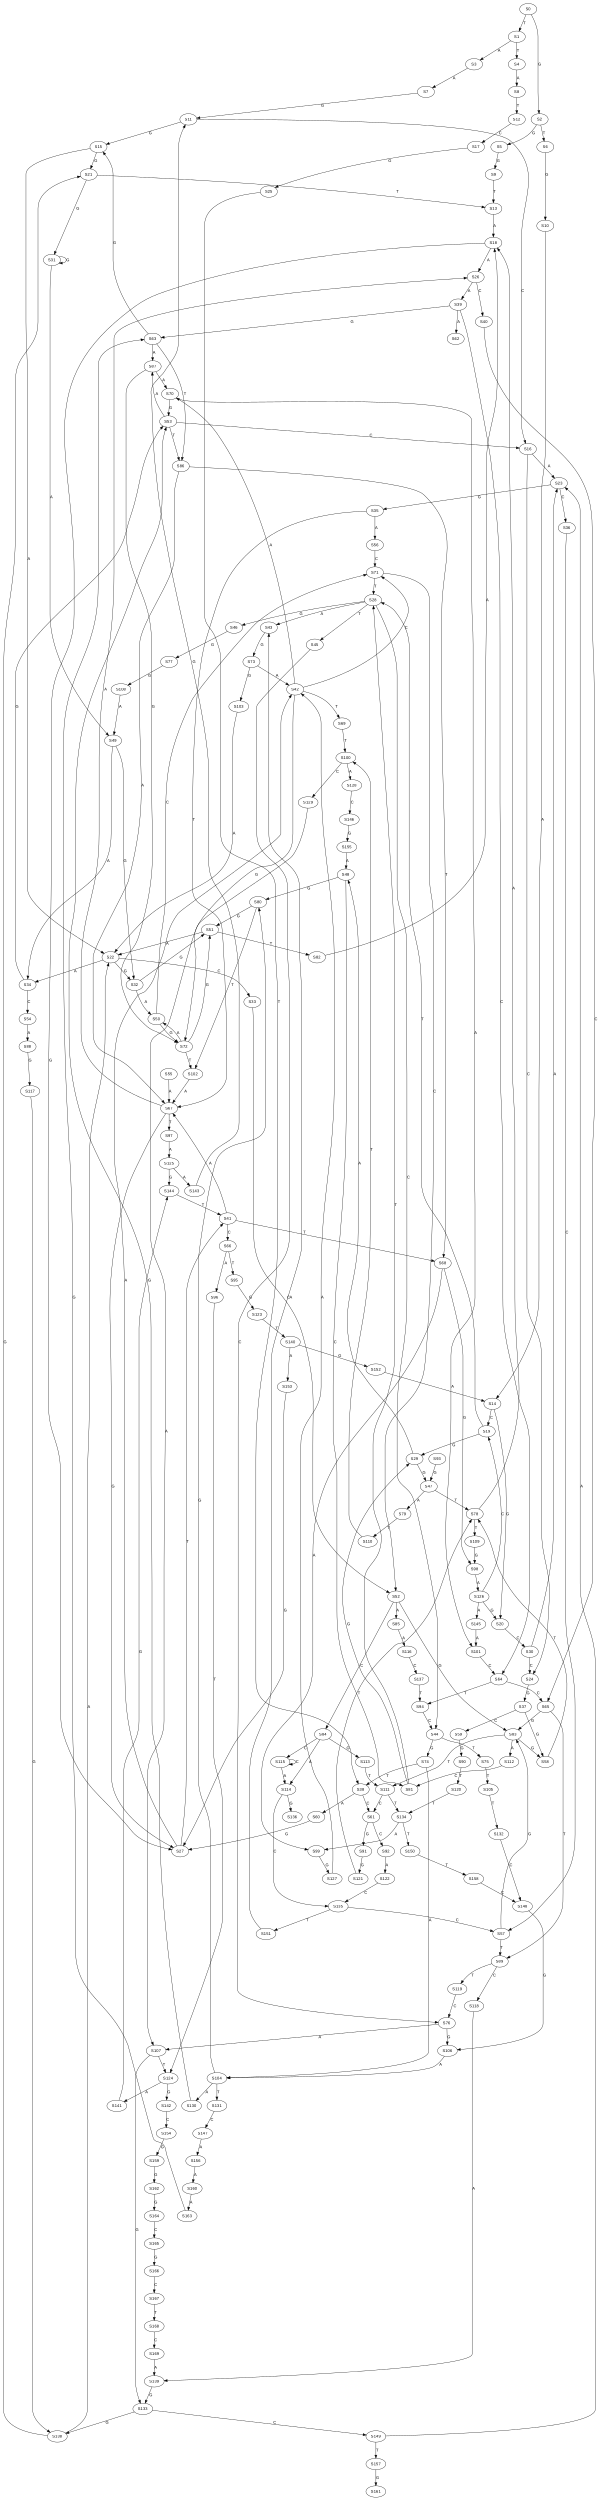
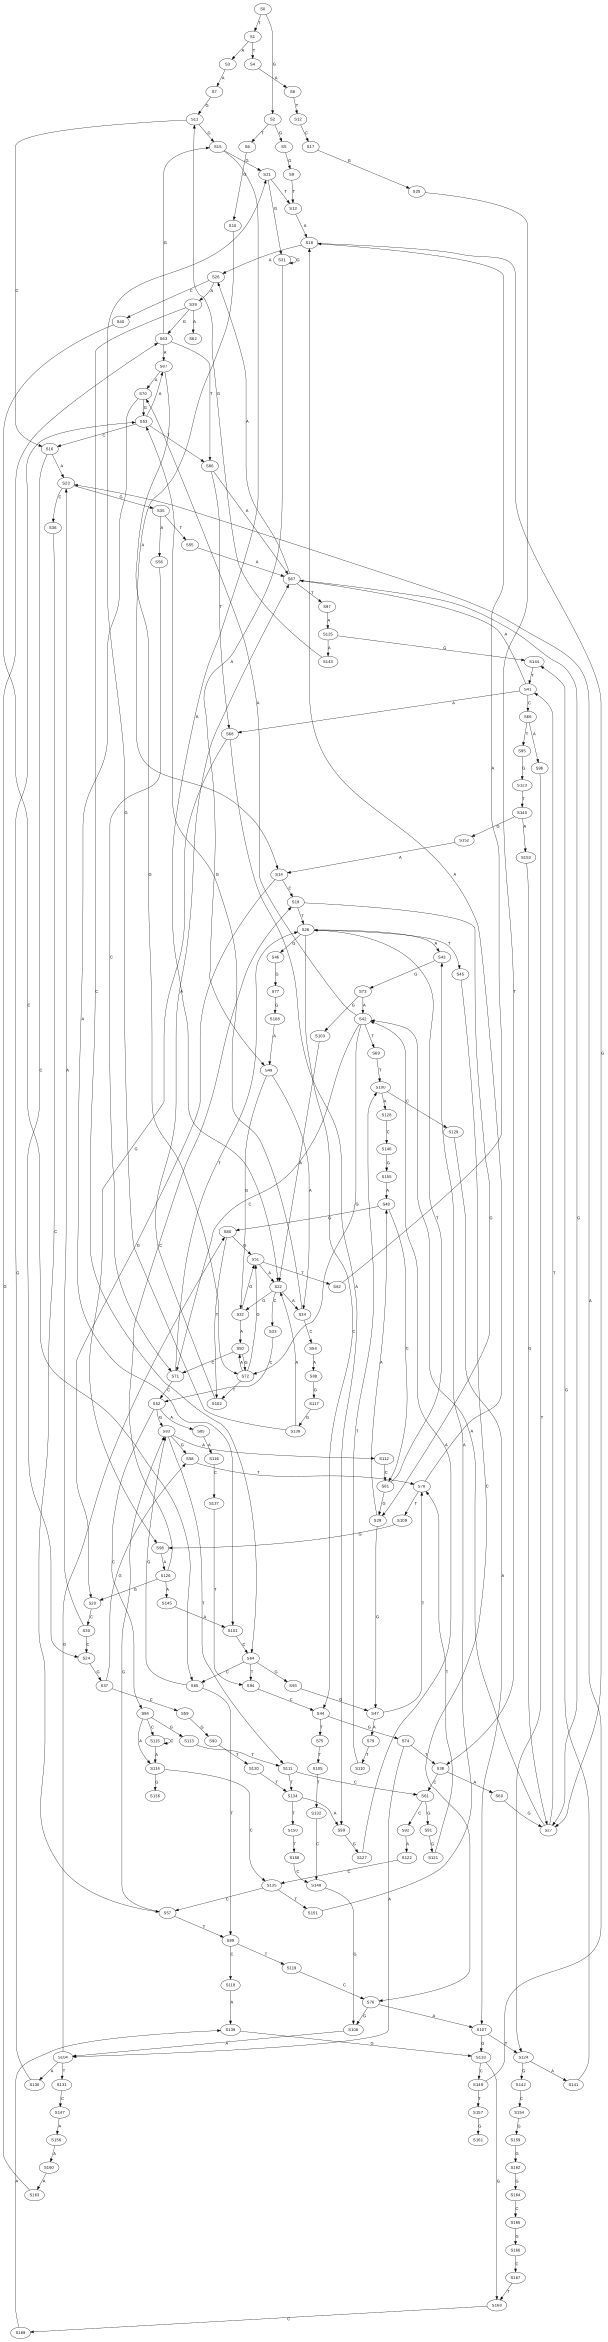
edge "S35" -> "S67": now "S35" -> "S55"
edge "S41" -> "S68": label "T" -> "A"
edge "S64" -> "S93": added, label "G"
edge "S133" -> "S138": now "S133" -> "S168"
